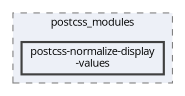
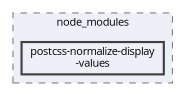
cluster "postcss_modules": label "postcss_modules" -> "node_modules"
